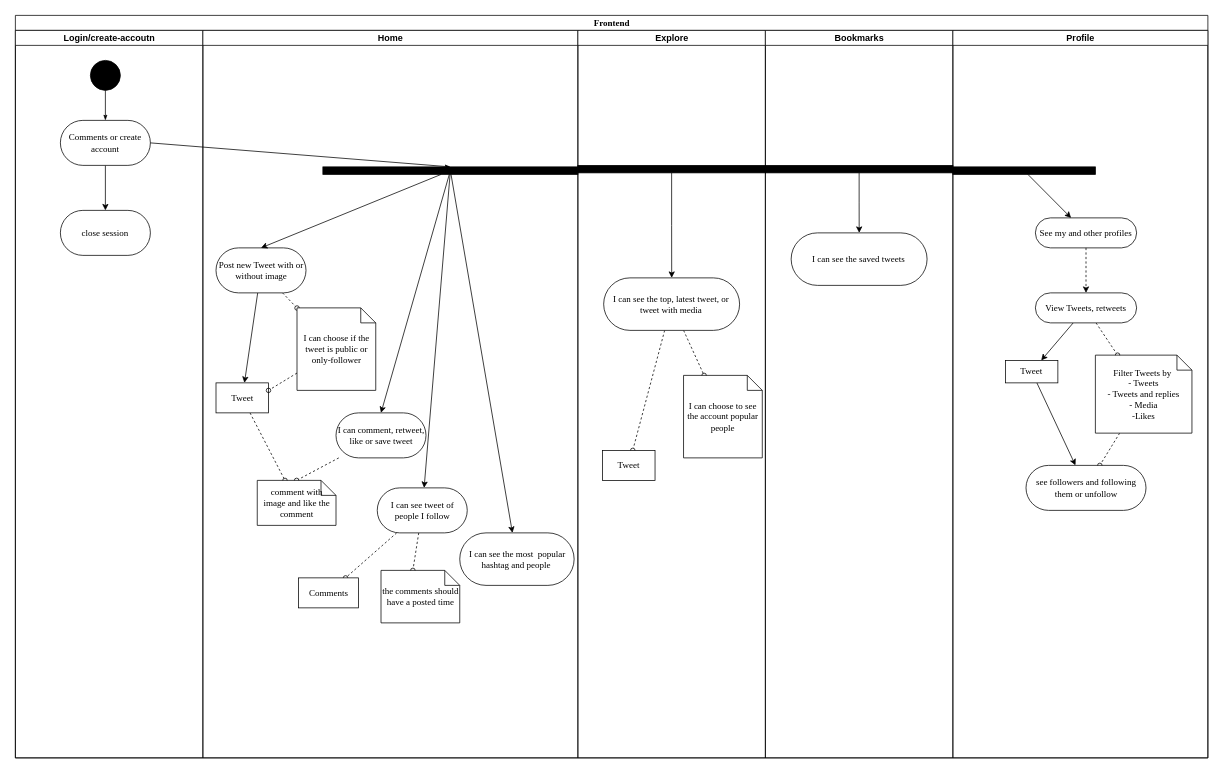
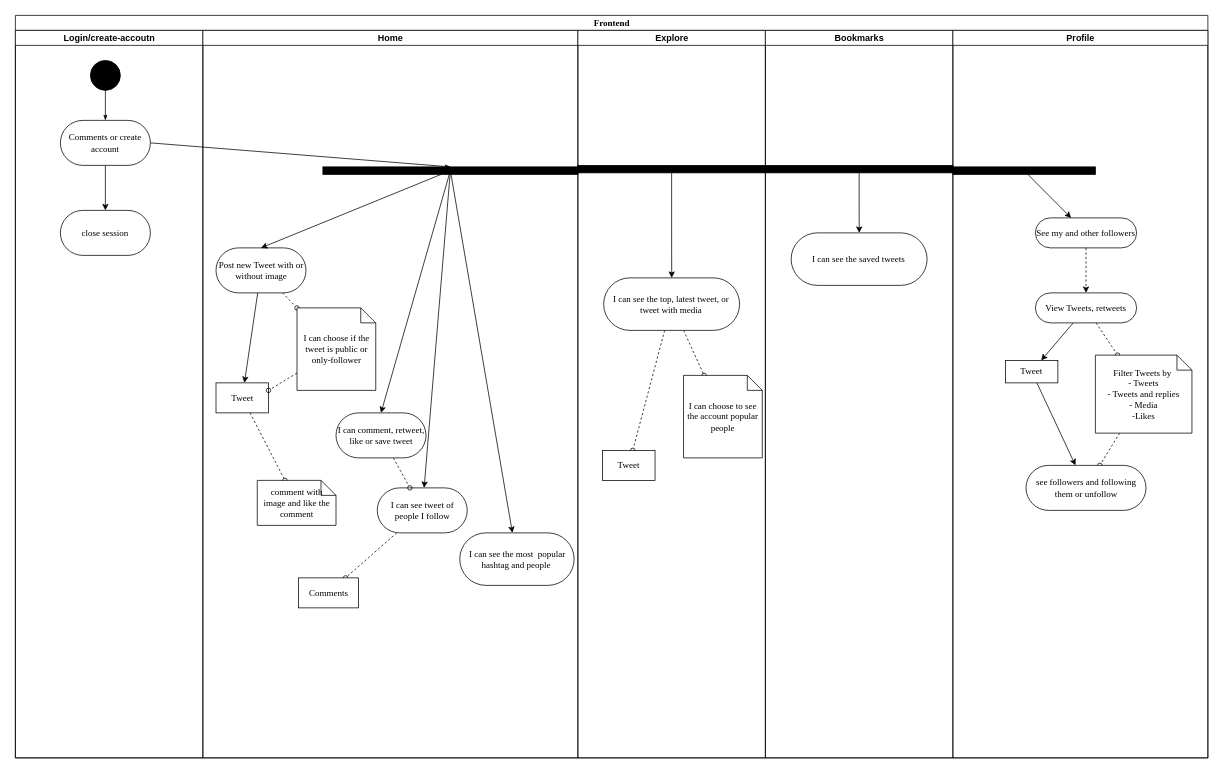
node "See my and other profiles": label "See my and other profiles" -> "See my and other followers"
edge "I can comment, retweet, like or save tweet" -> "comment with image and like the comment": now "I can comment, retweet, like or save tweet" -> "I can see tweet of people I follow"
edge "I can see tweet of people I follow" -> "the comments should have a posted time": removed
node "the comments should have a posted time": removed
